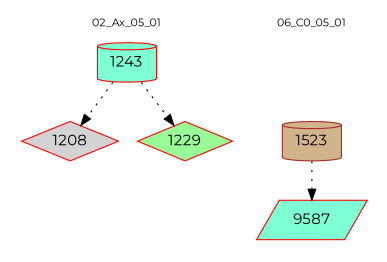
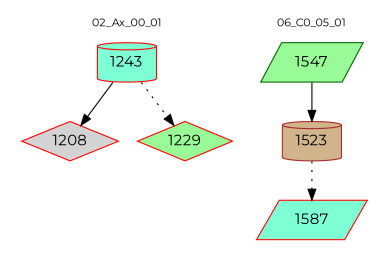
cluster "02_Ax_05_01": label "02_Ax_05_01" -> "02_Ax_00_01"
node "1547": added
edge "1243" -> "1208": style dotted -> solid
node "9587": label "9587" -> "1587"
